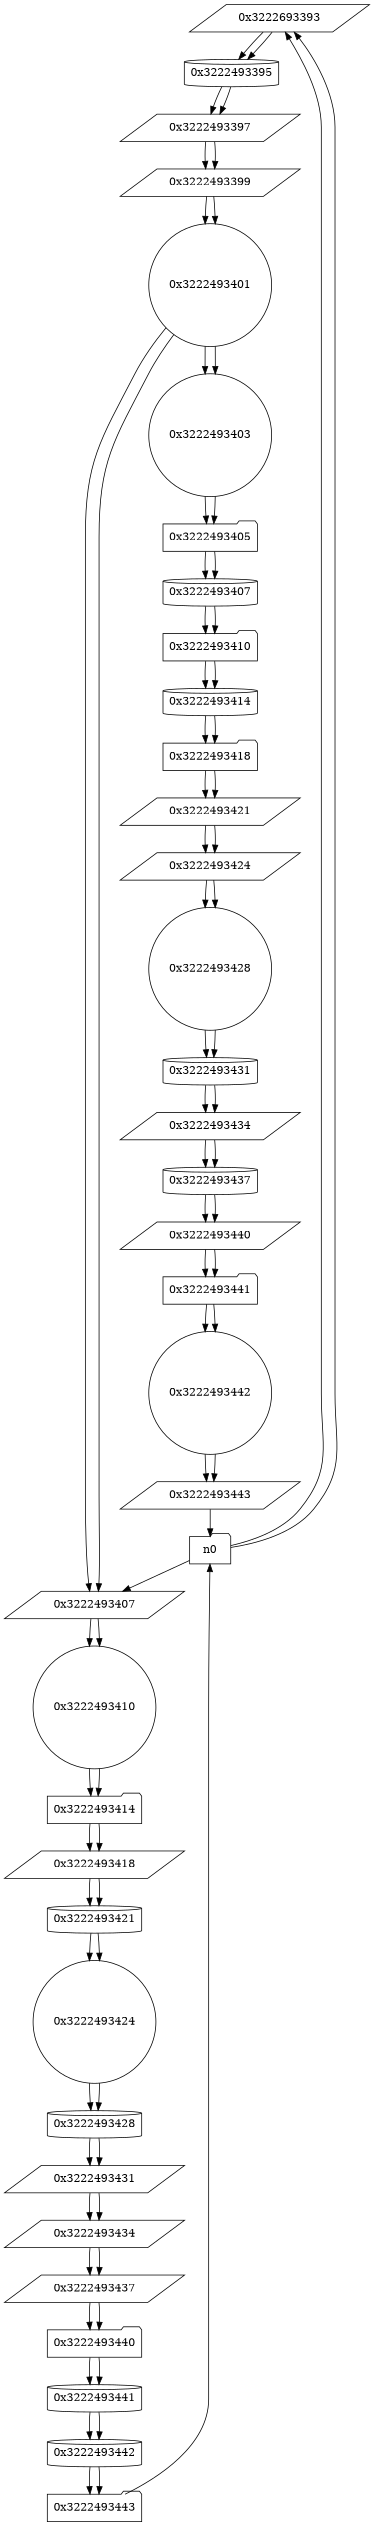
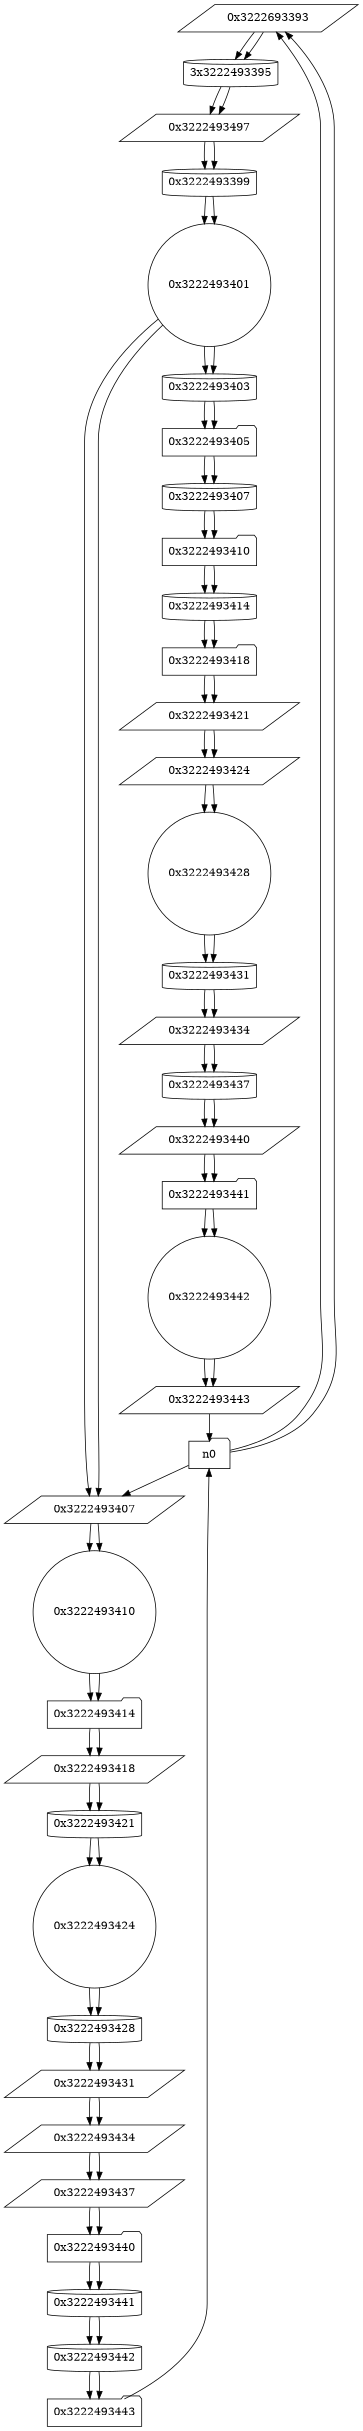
node "0x3222493395": label "0x3222493395" -> "3x3222493395"
node "0x3222493397": label "0x3222493397" -> "0x3222493497"
node "0x3222493399": shape parallelogram -> cylinder
node "0x3222493403": shape circle -> cylinder
